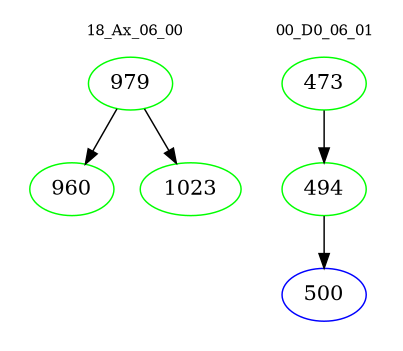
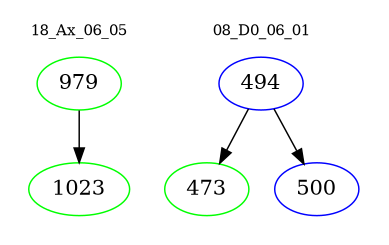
cluster "18_Ax_06_00": label "18_Ax_06_00" -> "18_Ax_06_05"
cluster "00_D0_06_01": label "00_D0_06_01" -> "08_D0_06_01"
edge "473" -> "494": reversed
node "960": removed
node "494": color green -> blue
